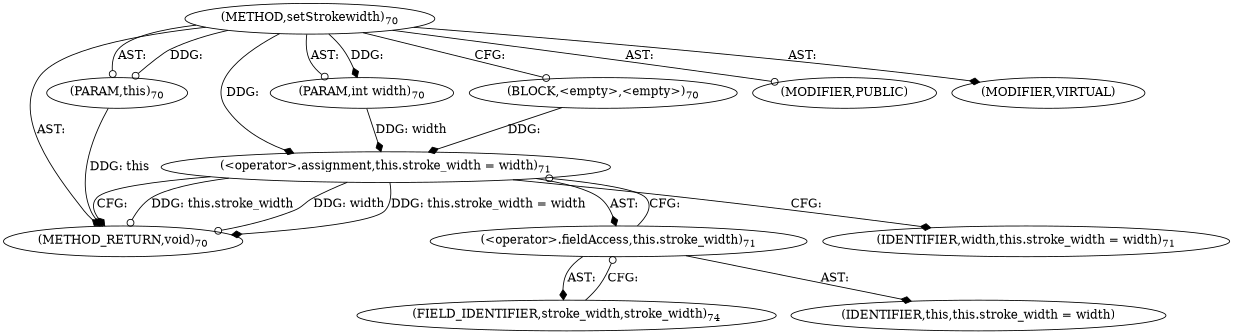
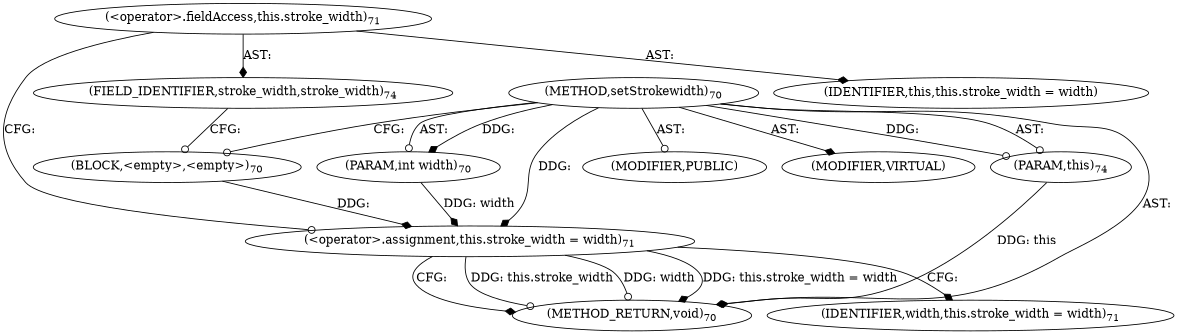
node "(PARAM,this)": text "70" -> "74"
edge "(<operator>.assignment,this.stroke_width = width)" -> "(<operator>.fieldAccess,this.stroke_width)": removed, label "AST:"
edge "(FIELD_IDENTIFIER,stroke_width,stroke_width)" -> "(<operator>.fieldAccess,this.stroke_width)": now "(FIELD_IDENTIFIER,stroke_width,stroke_width)" -> "(BLOCK,<empty>,<empty>)"
